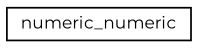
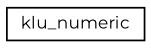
node "numeric_numeric": label "numeric_numeric" -> "klu_numeric"
